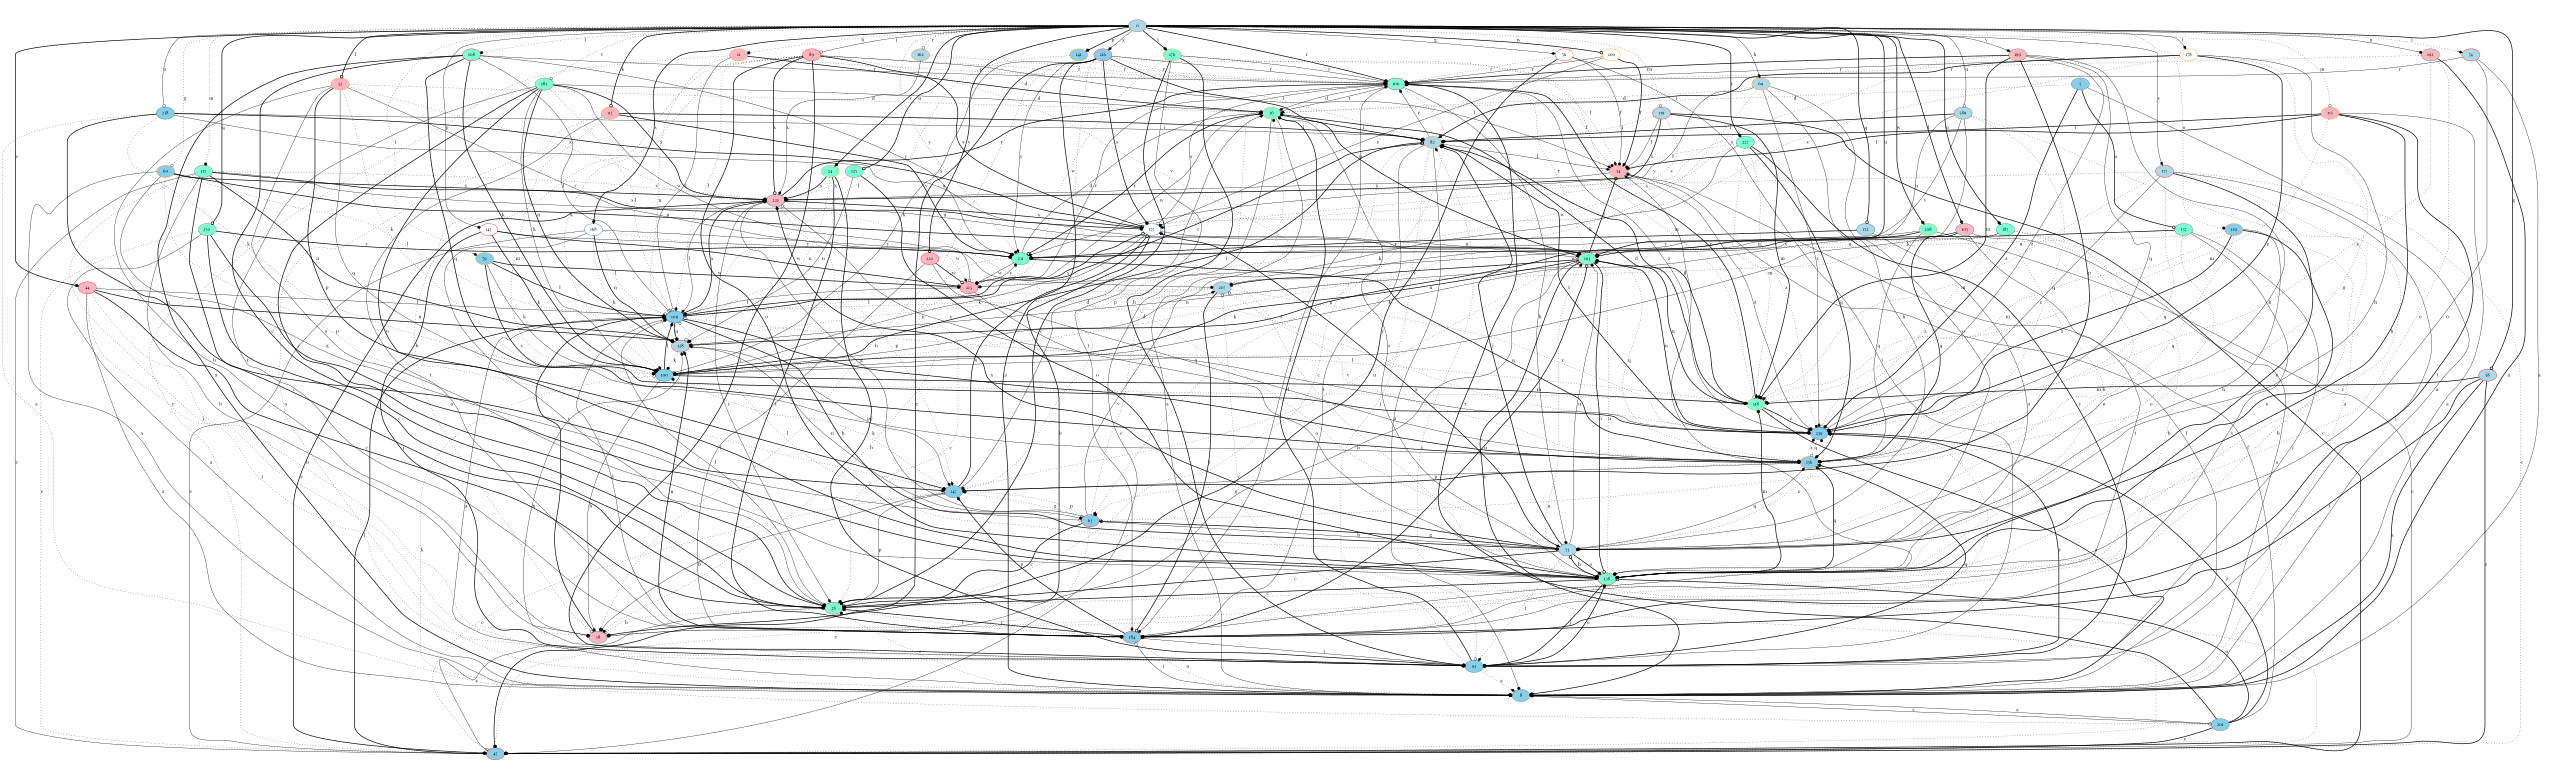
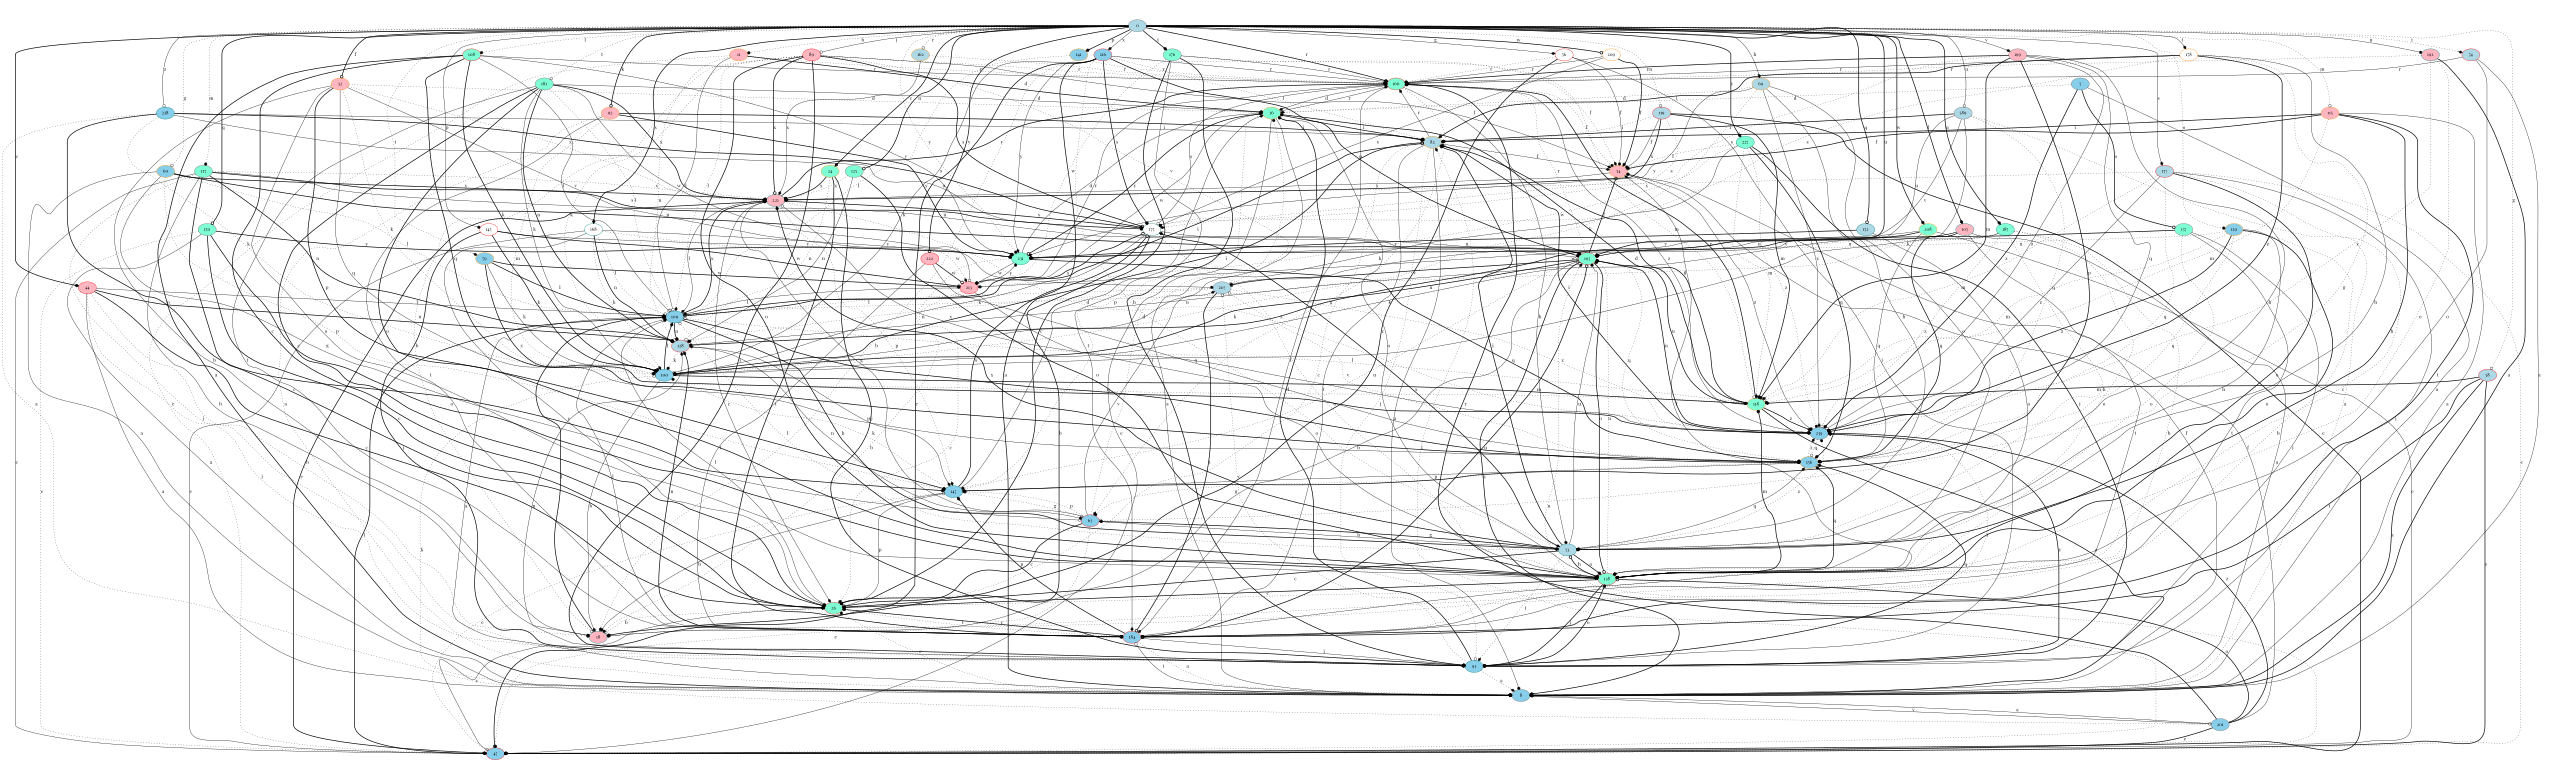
edge "0" -> "58": style bold -> dotted
node "176": color darkorange -> gray40
